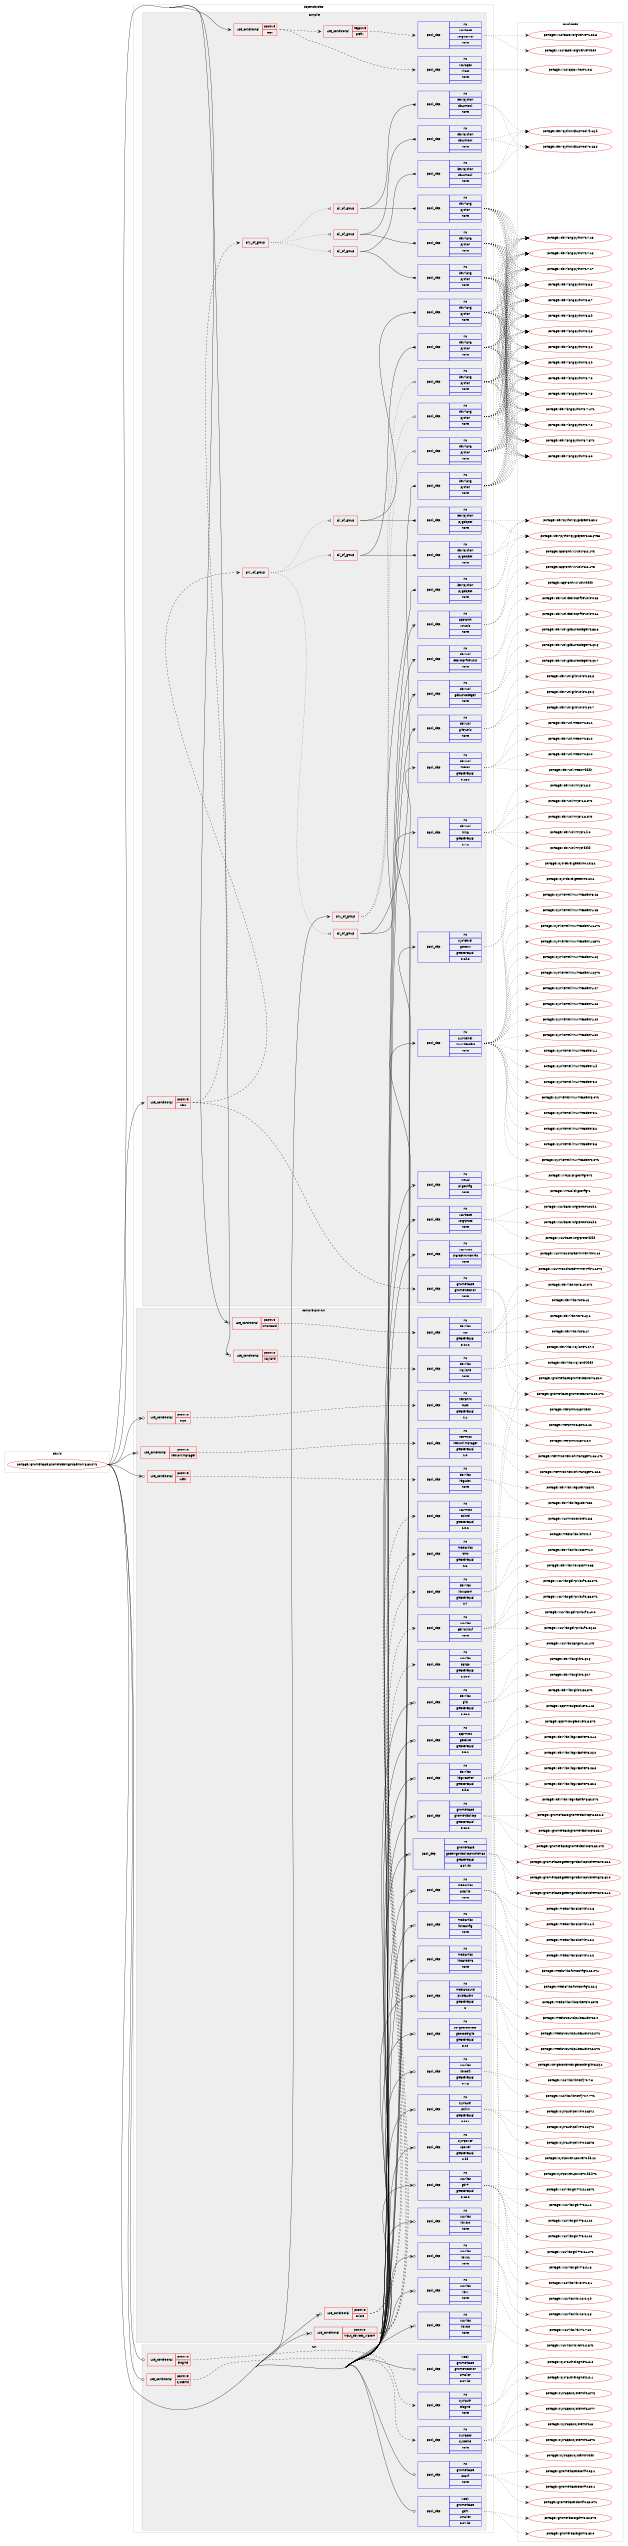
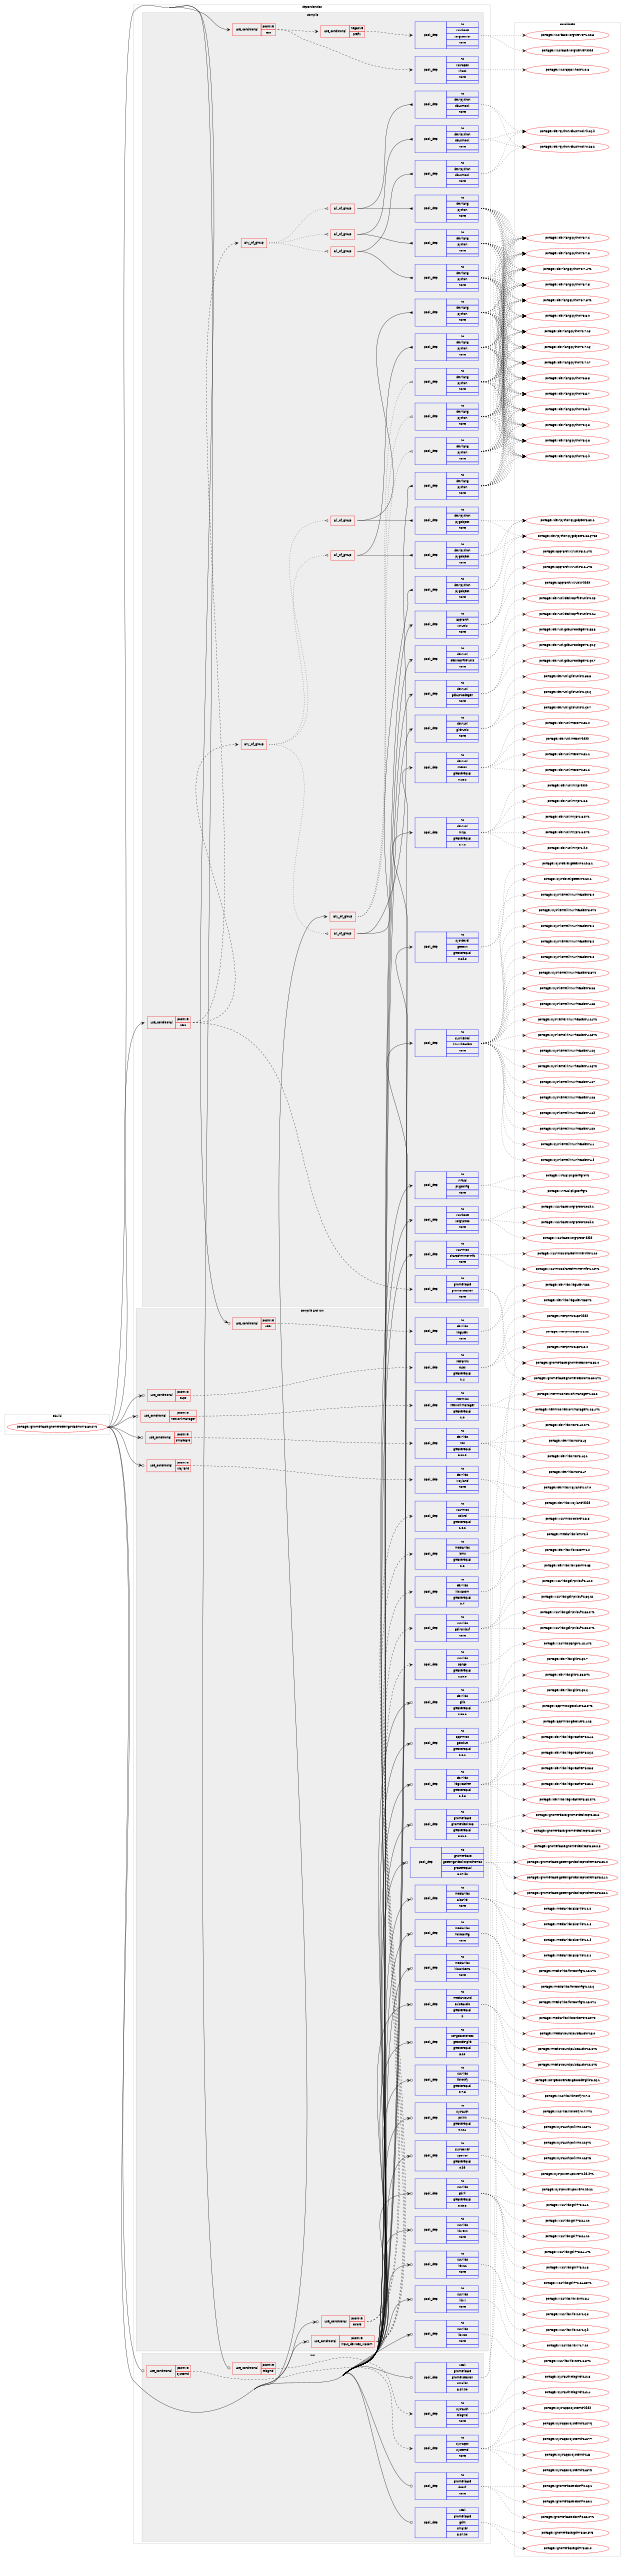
node "portage://media-libs/fontconfig-2.13.1-r2": added
